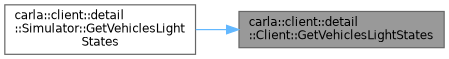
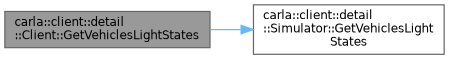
edge "carla::client::detail ::Simulator::GetVehiclesLight States" -> "carla::client::detail ::Client::GetVehiclesLightStates": reversed
